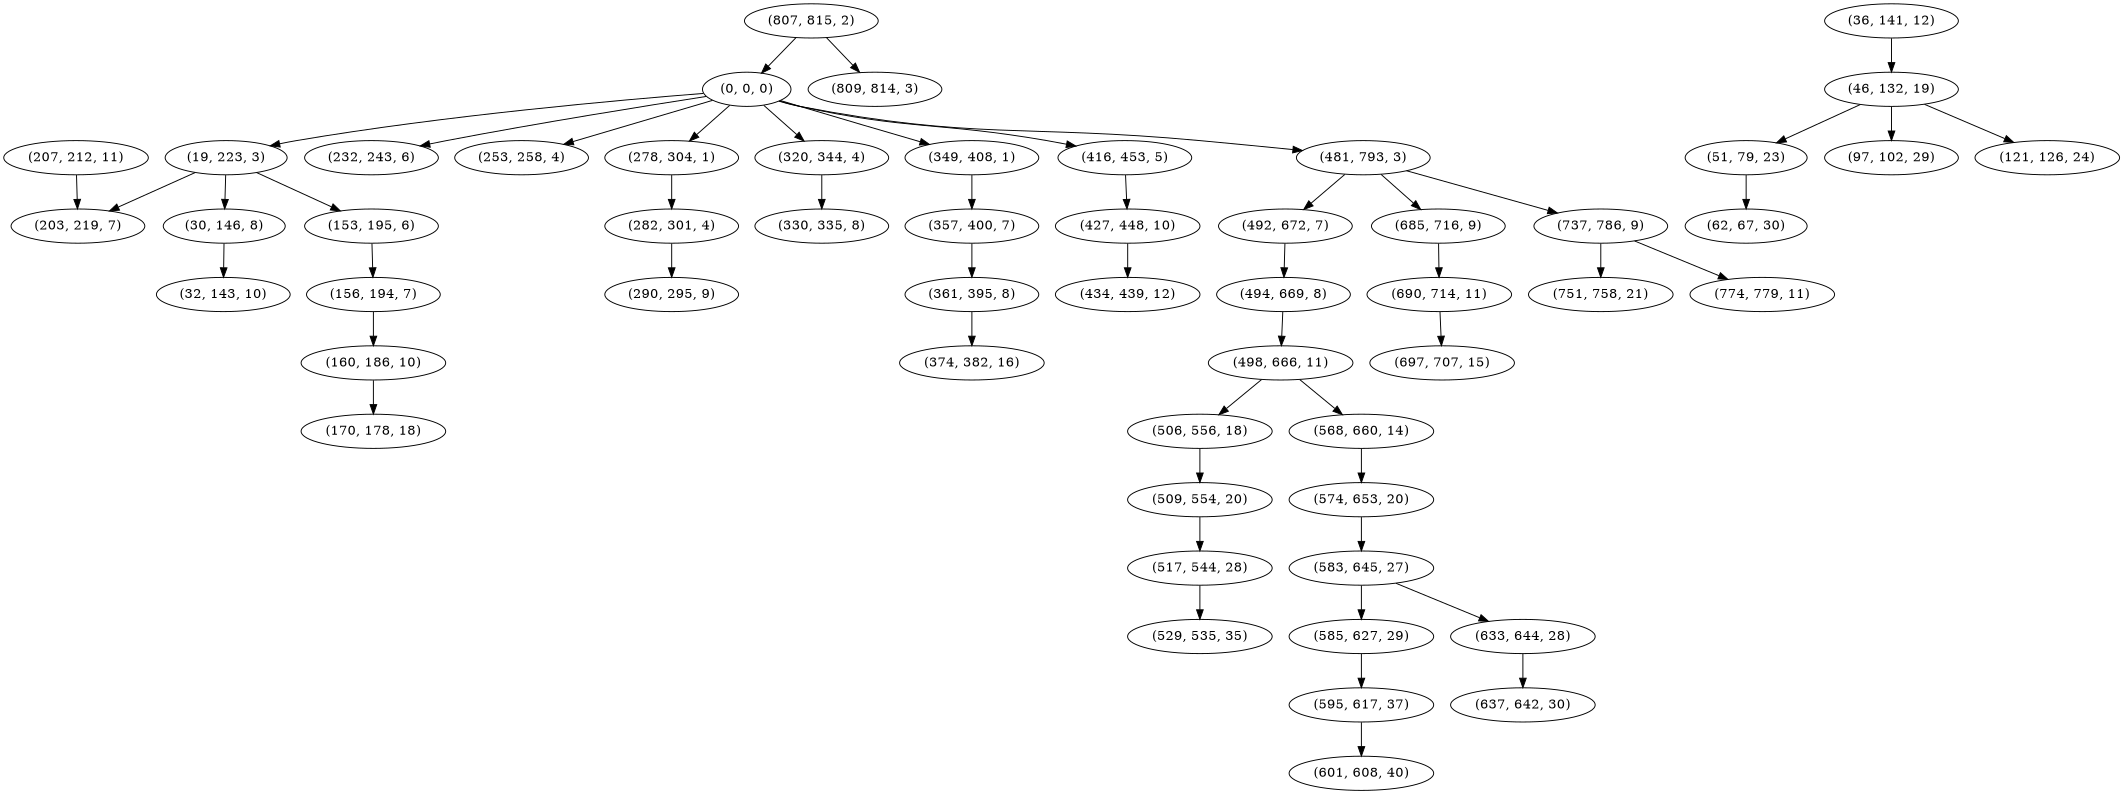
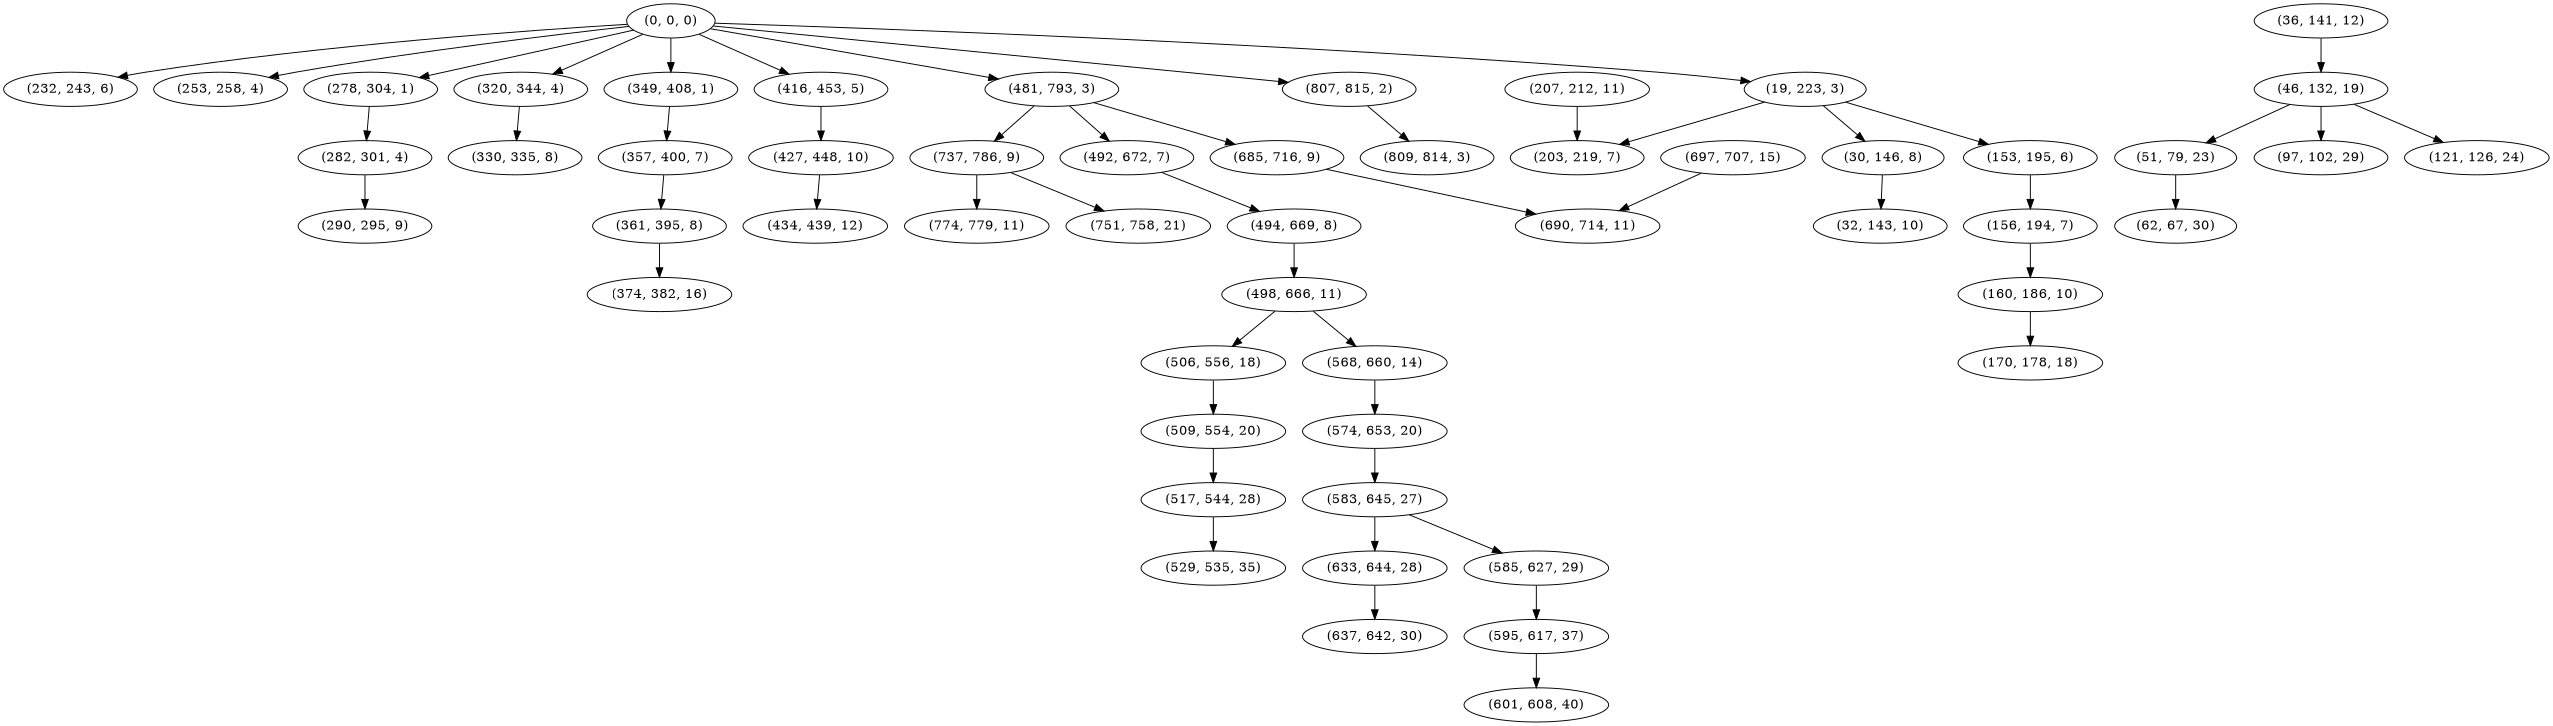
edge "(807, 815, 2)" -> "(0, 0, 0)": reversed
edge "(690, 714, 11)" -> "(697, 707, 15)": reversed
